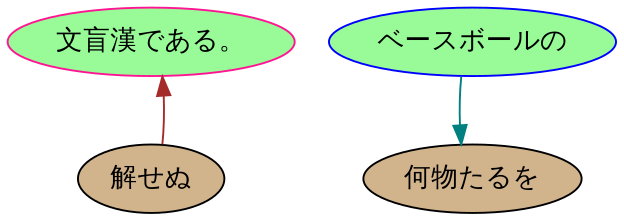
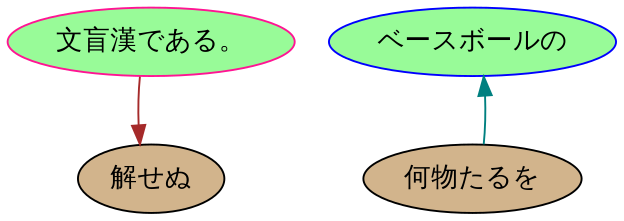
edge "ベースボールの" -> "何物たるを": reversed
edge "解せぬ" -> "文盲漢である。": reversed
